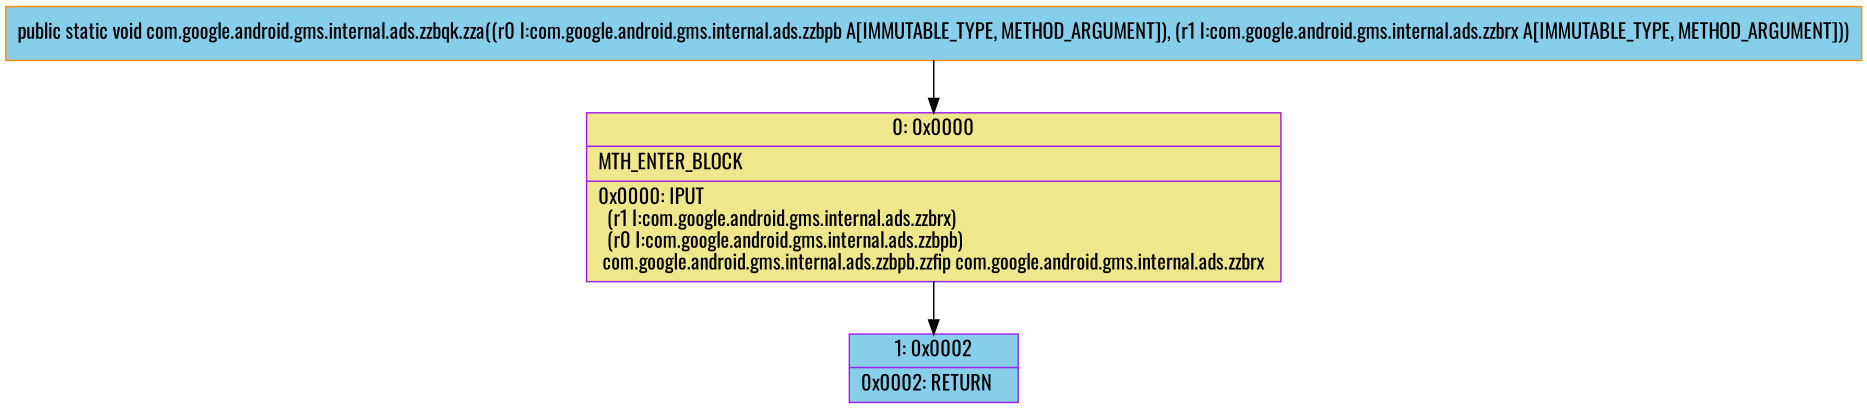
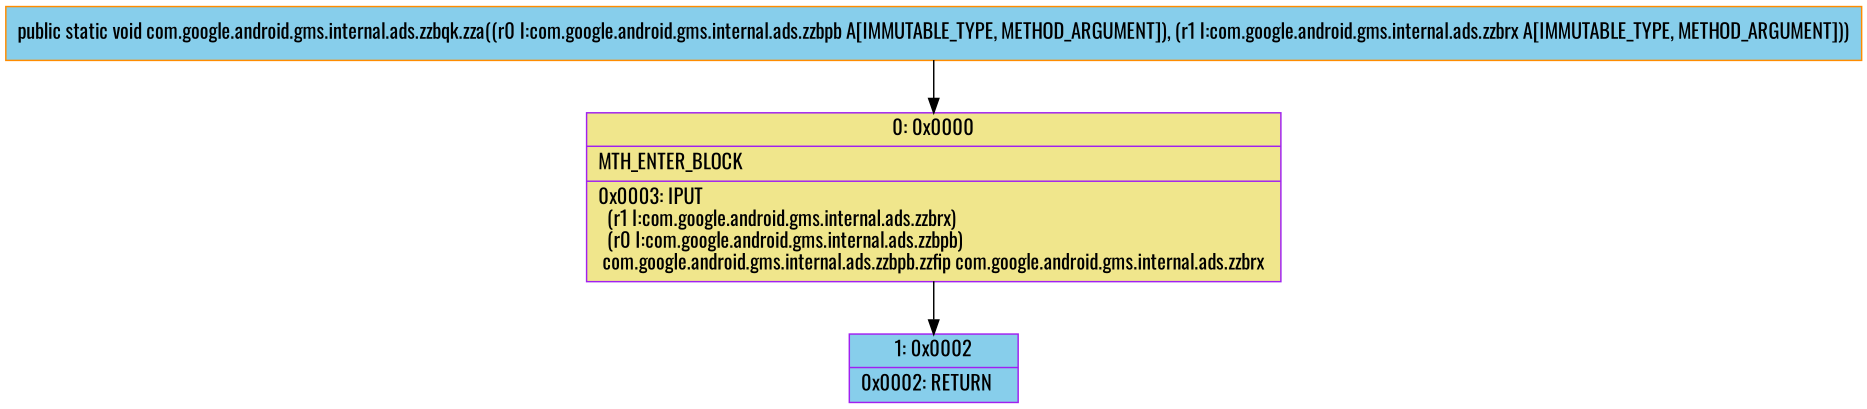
node "0: 0x0000": text "0x0000: IPUT" -> "0x0003: IPUT"
